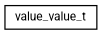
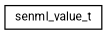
node "value_value_t": label "value_value_t" -> "senml_value_t"
